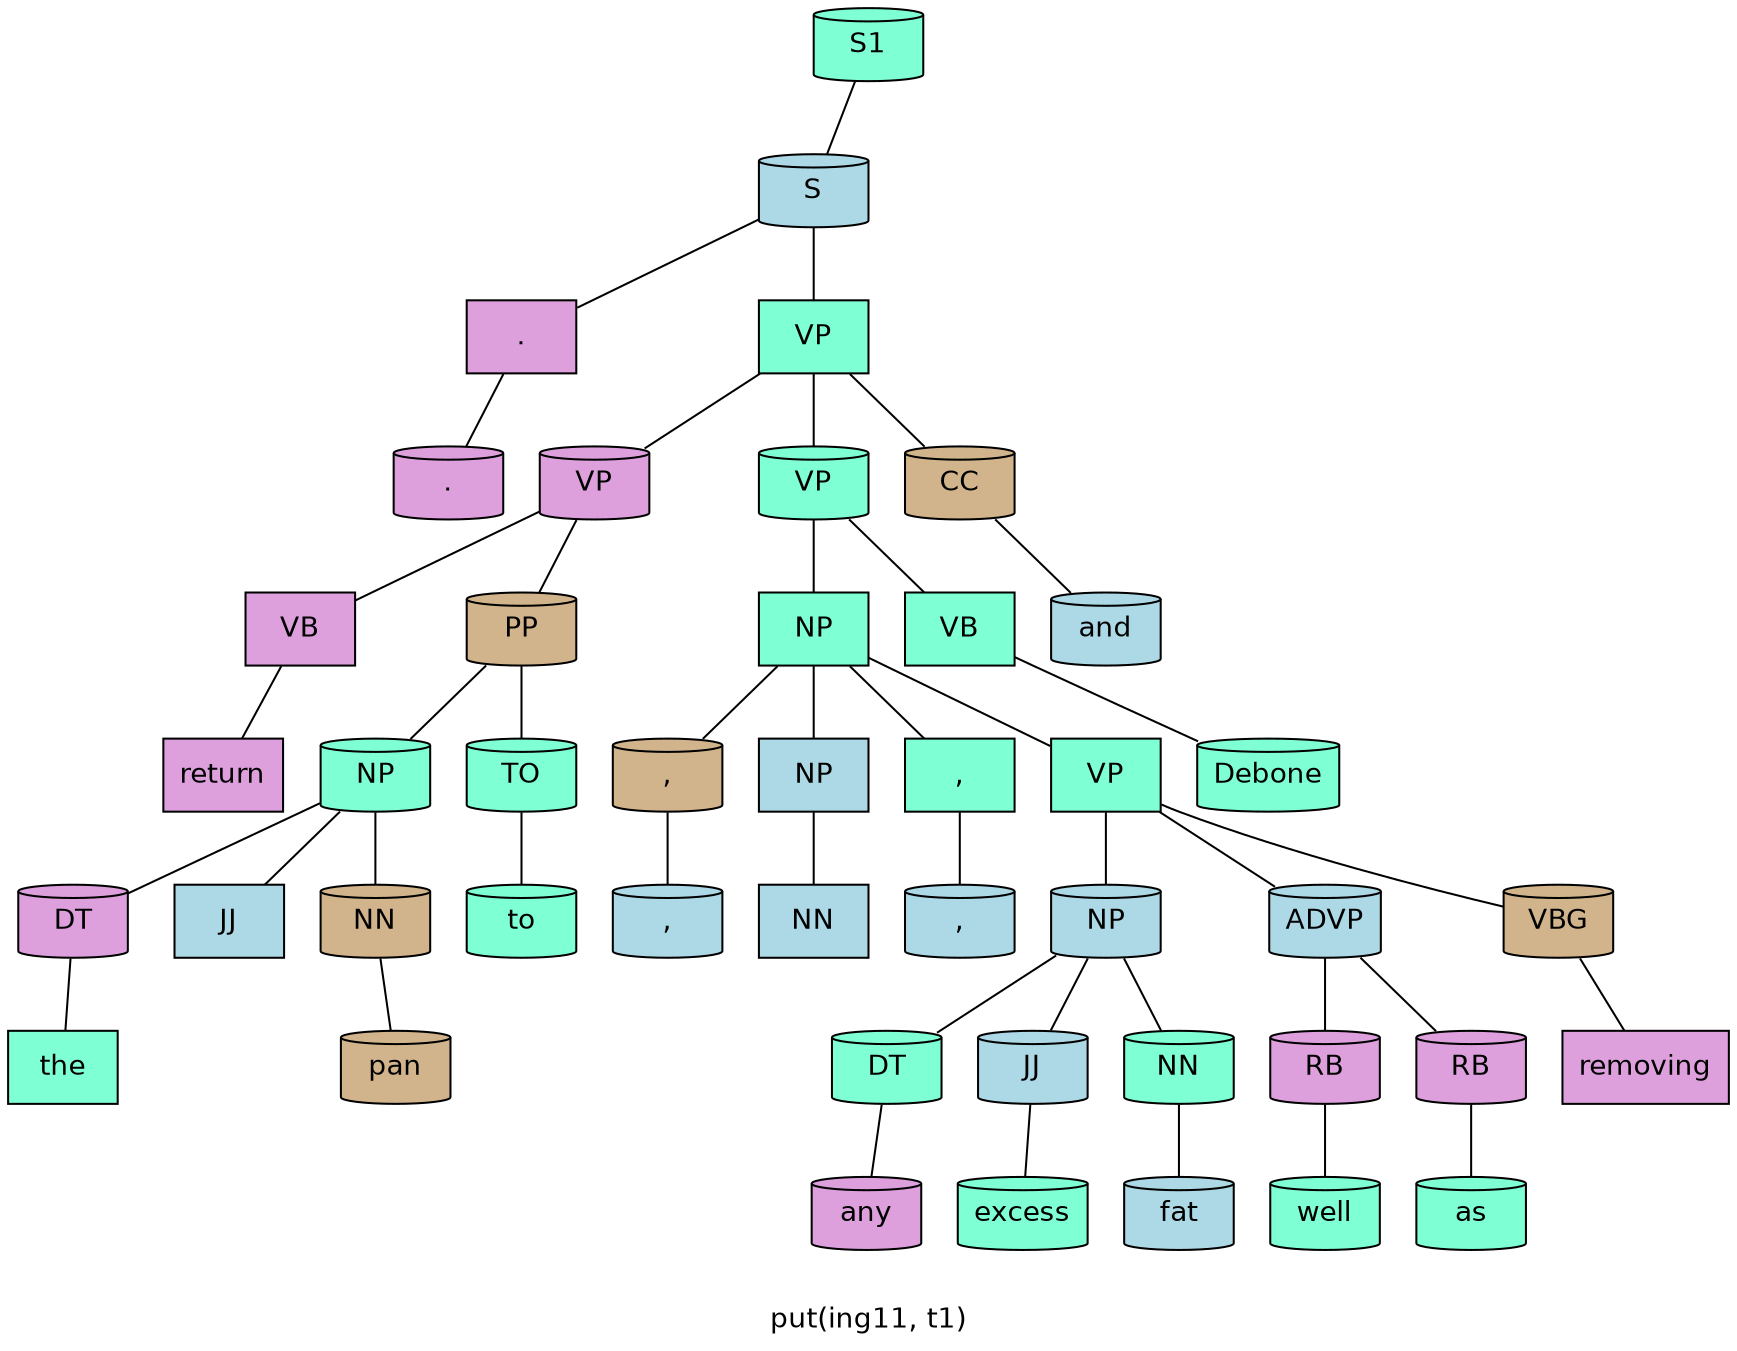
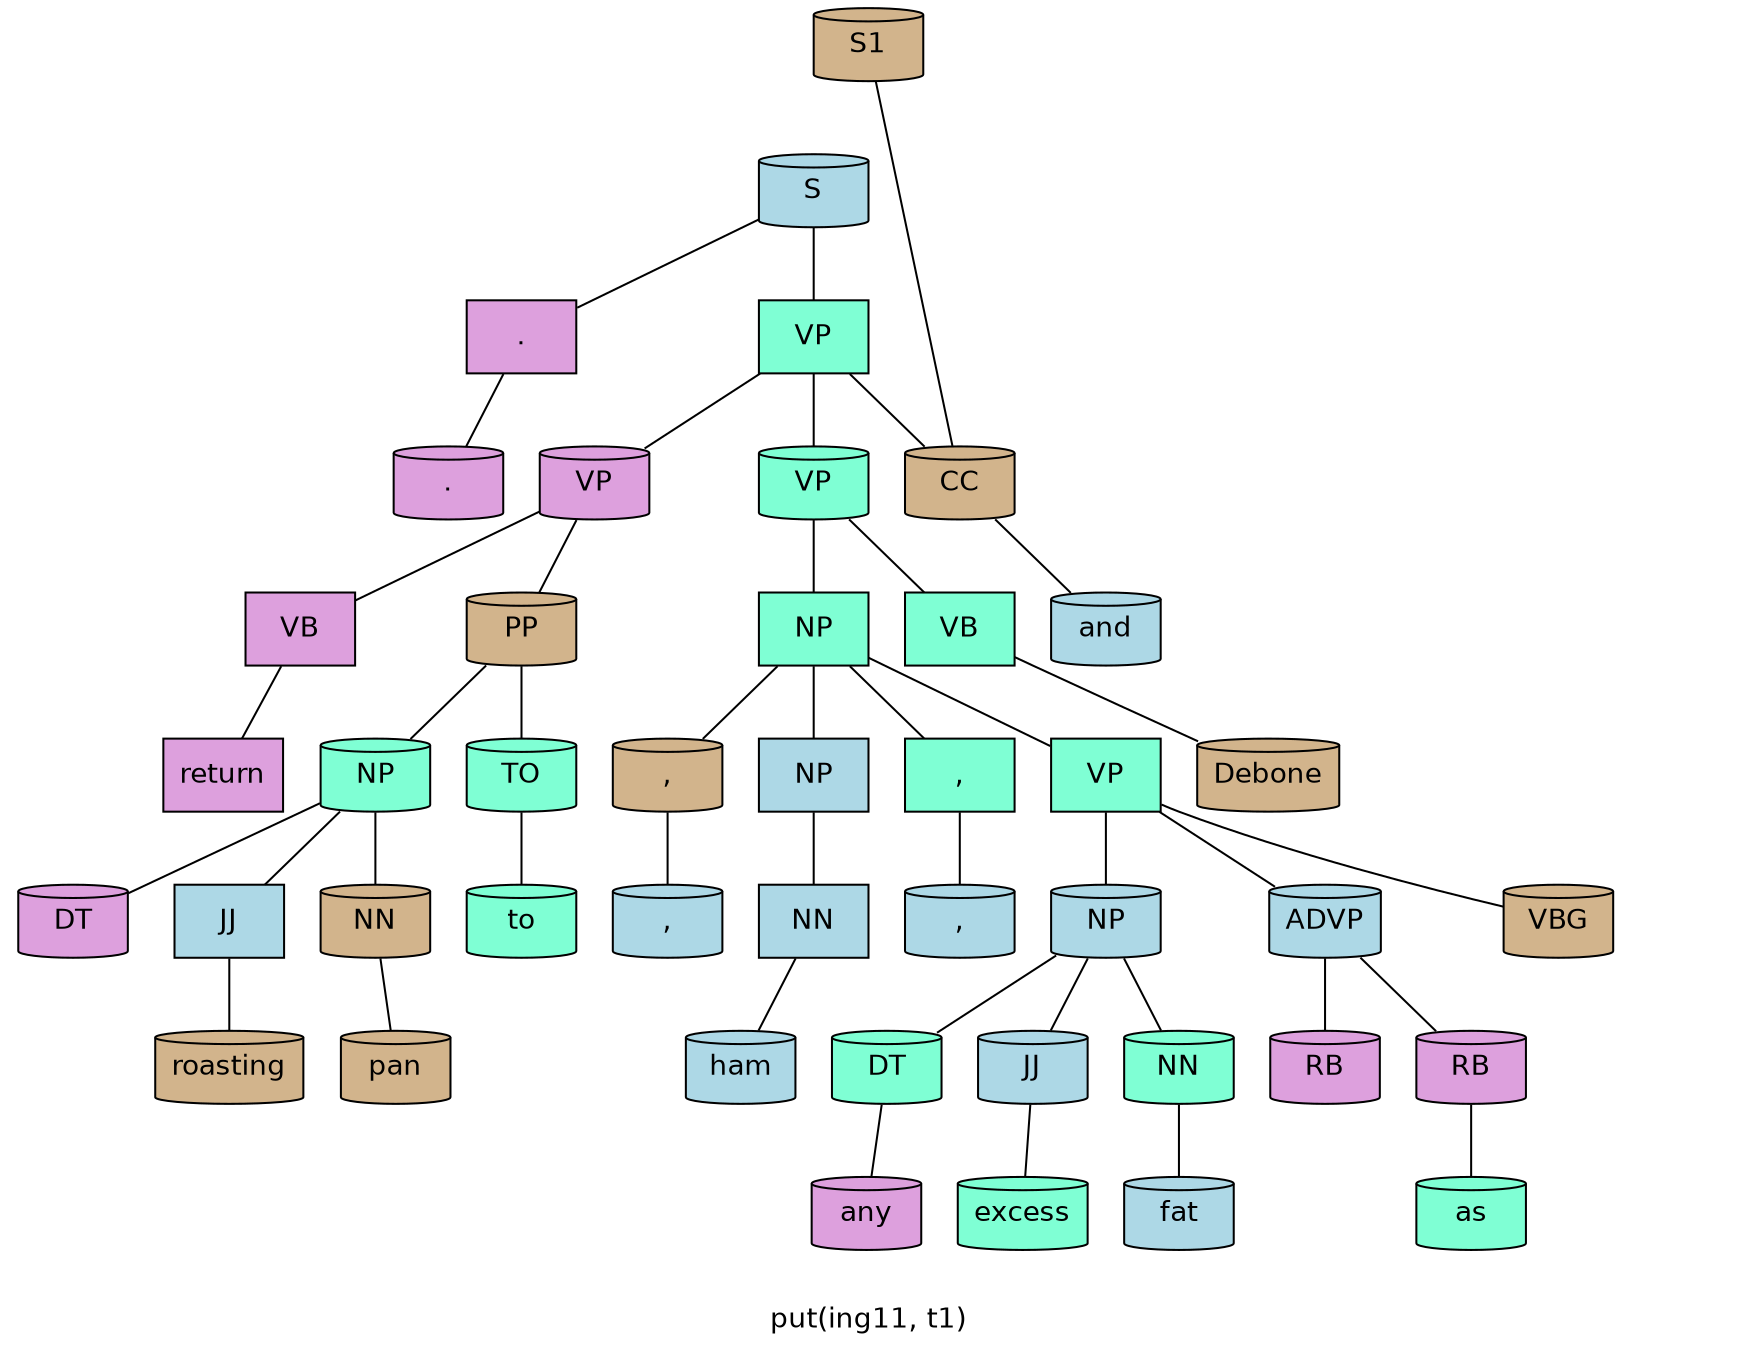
node "S1": fillcolor aquamarine -> tan
edge "S1" -- "S": now "S1" -- "CC"
node "Debone": fillcolor aquamarine -> tan
node "the": removed
node "roasting": added
node "ham": added
node "removing": removed
node "well": removed
